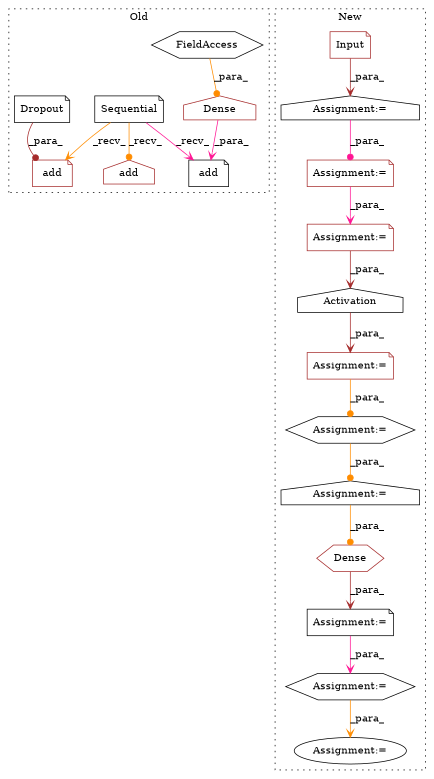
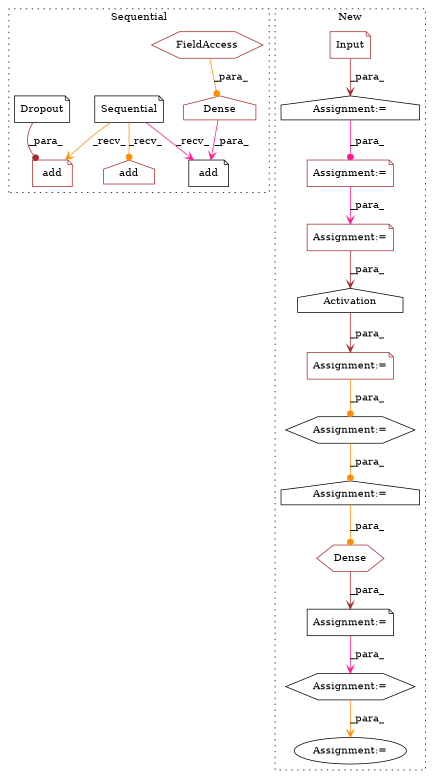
cluster "Old": label "Old" -> "Sequential"
node "FieldAccess": color black -> brown
